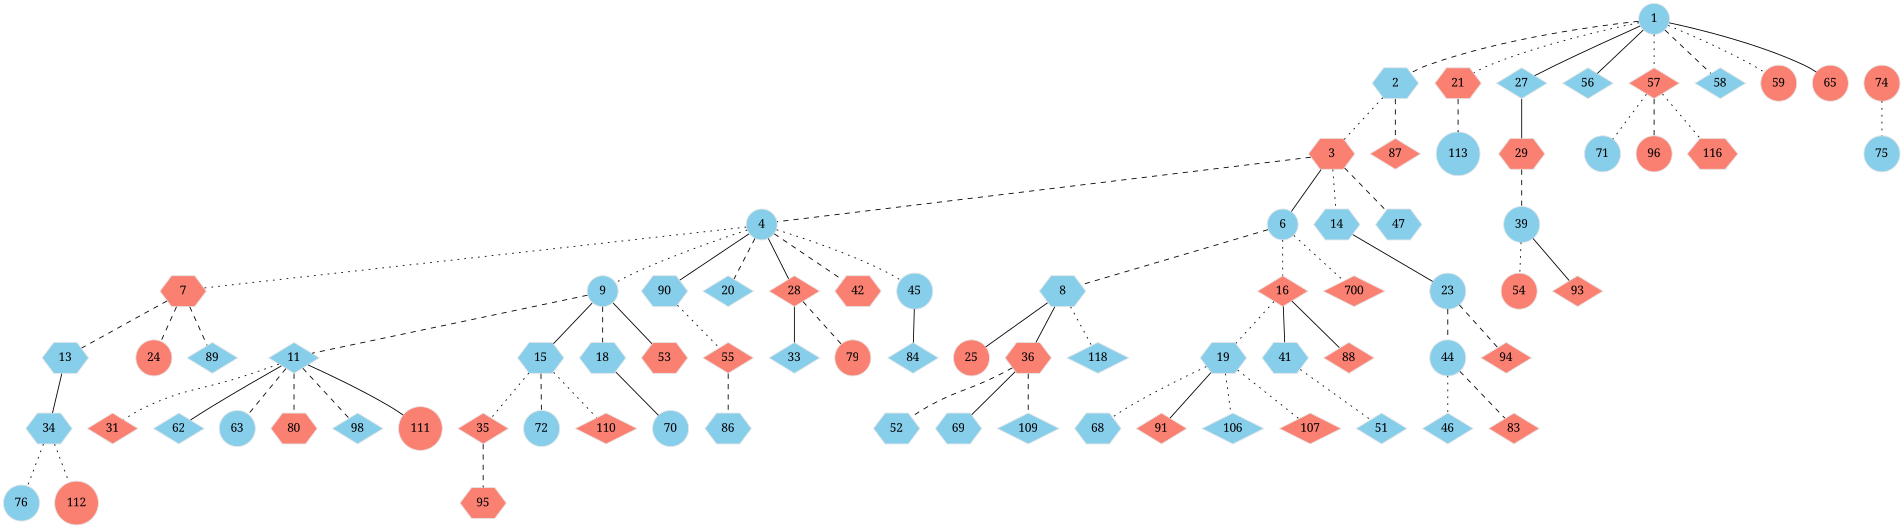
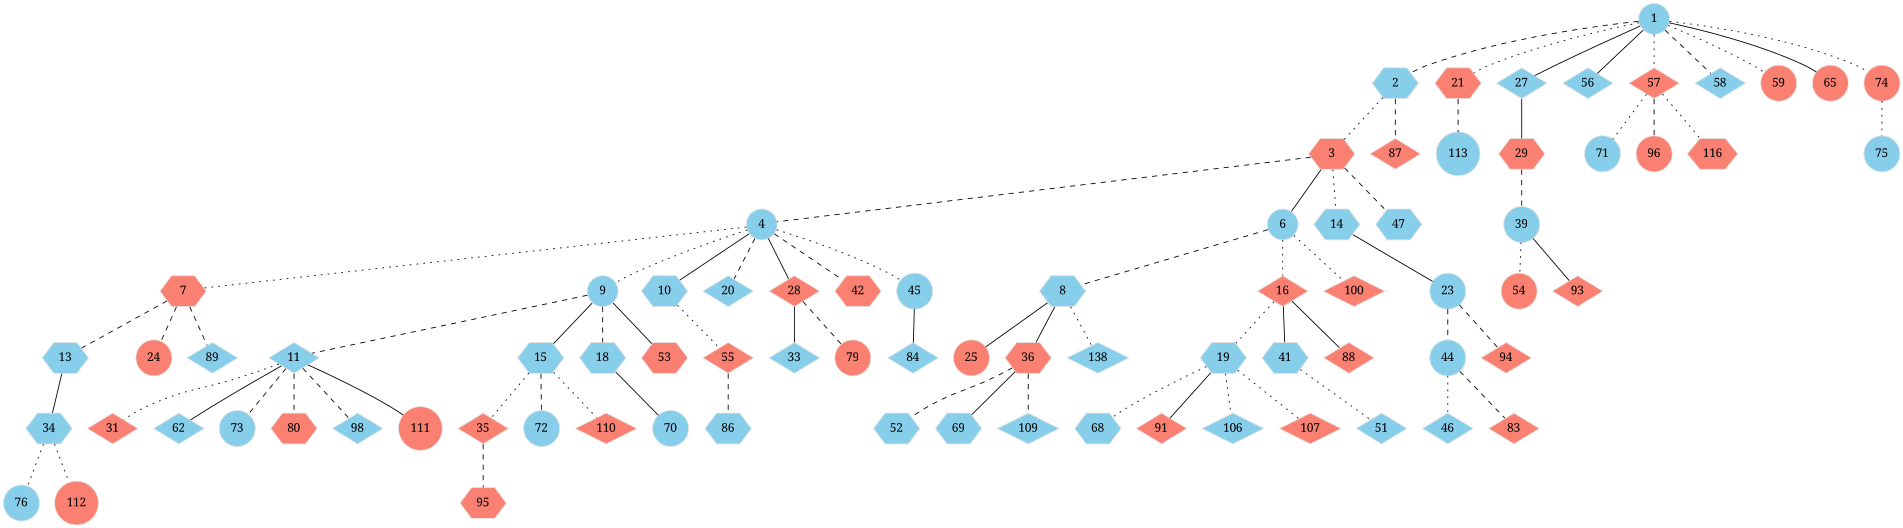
edge "1" -- "74": added
node "90": label "90" -> "10"
node "700": label "700" -> "100"
node "118": label "118" -> "138"
node "63": label "63" -> "73"
